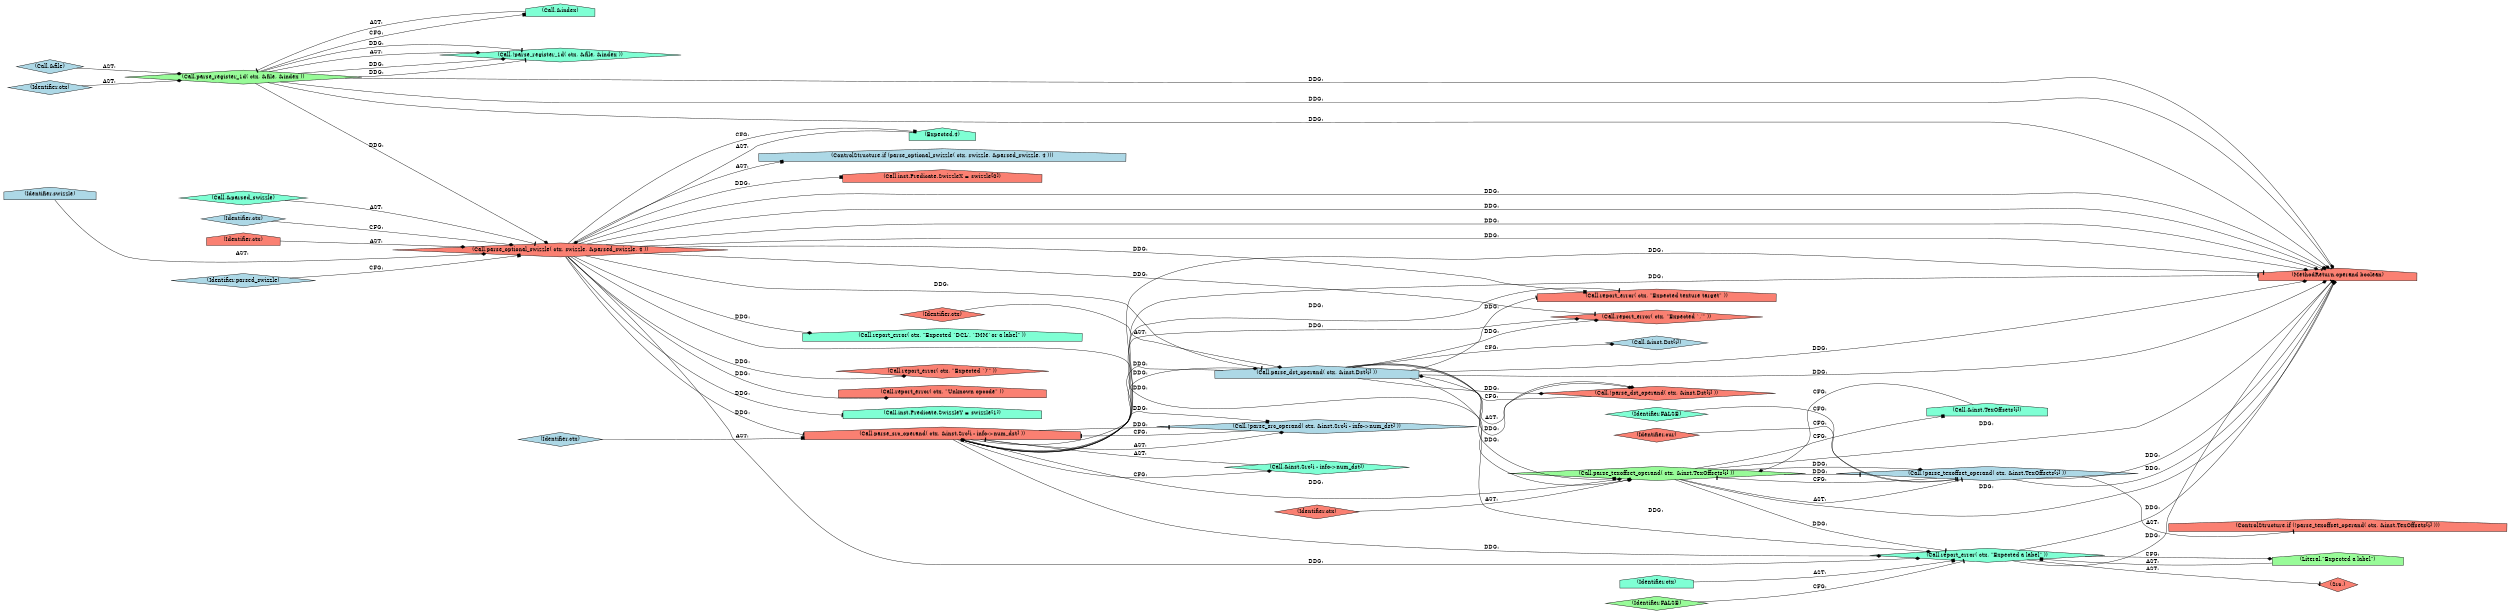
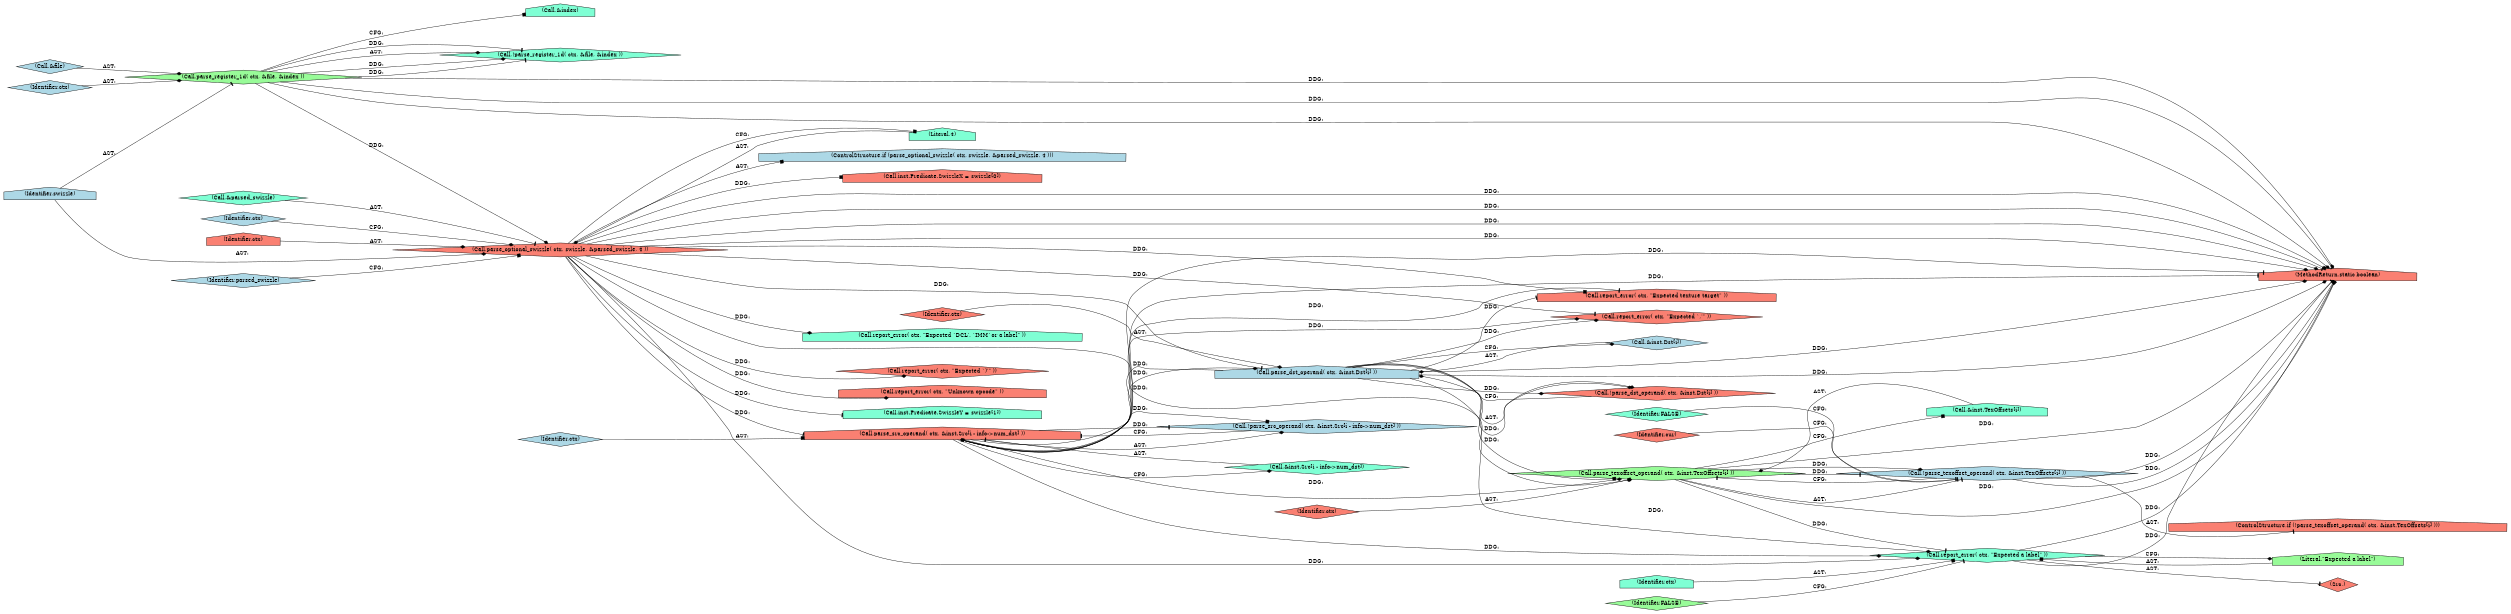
edge "(Call,&index)" -> "(Call,parse_register_1d( ctx, &file, &index ))": now "(Identifier,swizzle)" -> "(Call,parse_register_1d( ctx, &file, &index ))"
node "(Expected,4)": label "(Expected,4)" -> "(Literal,4)"
node "(MethodReturn,operand boolean)": label "(MethodReturn,operand boolean)" -> "(MethodReturn,static boolean)"
edge "(Call,&inst.Dst[i])" -> "(Call,parse_dst_operand( ctx, &inst.Dst[i] ))": added, label "AST:"
edge "(Call,&inst.TexOffsets[i])" -> "(Call,parse_texoffset_operand( ctx, &inst.TexOffsets[i] ))": label "CFG: " -> "AST: "
